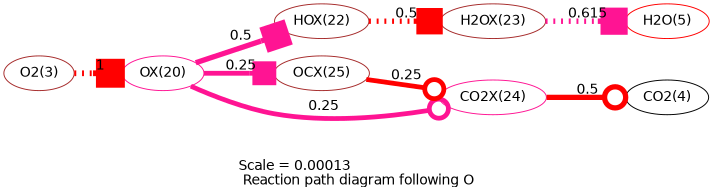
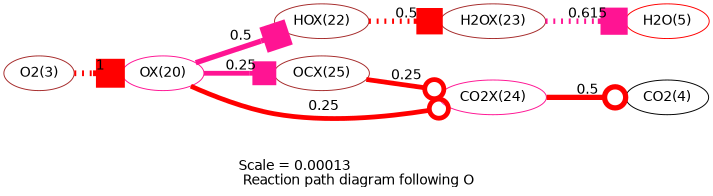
edge "OX(20)" -> "CO2X(24)": color deeppink -> red
